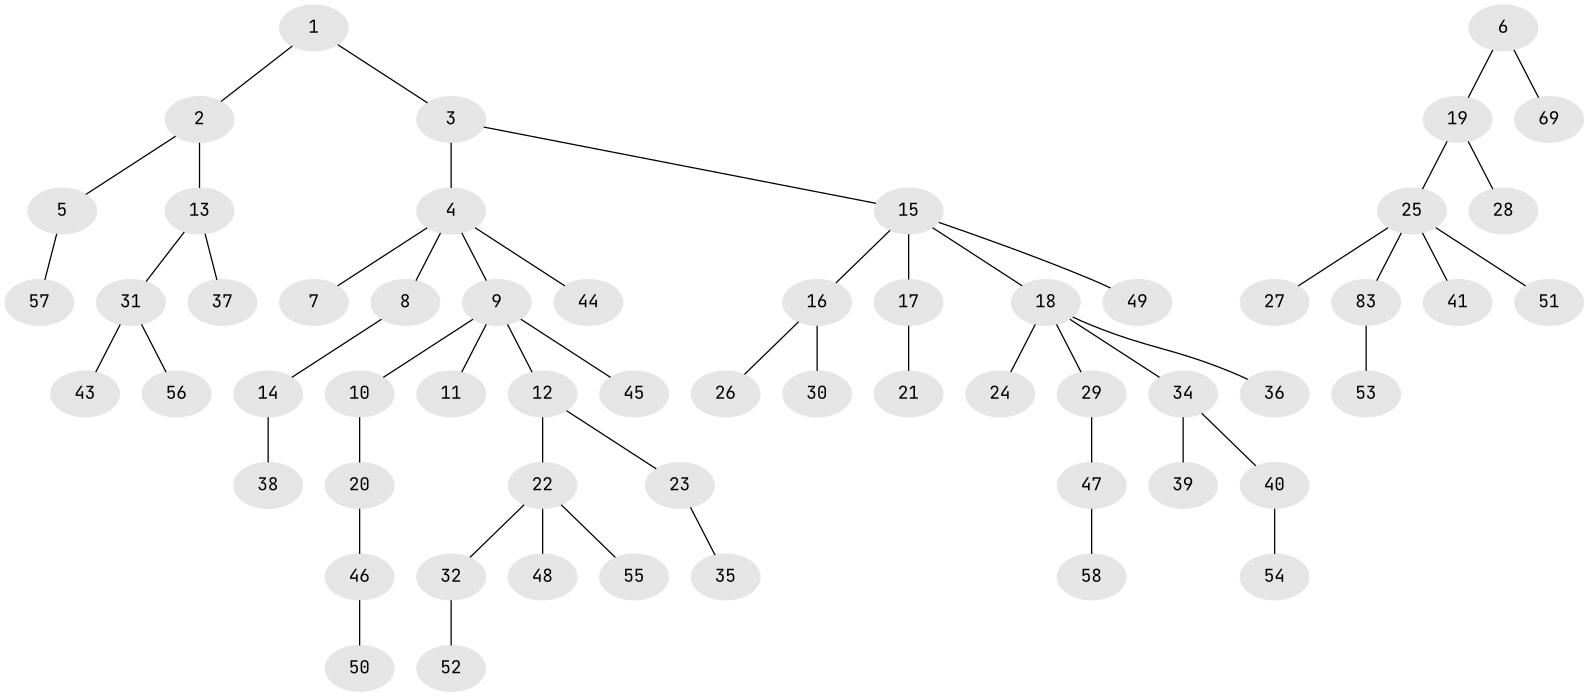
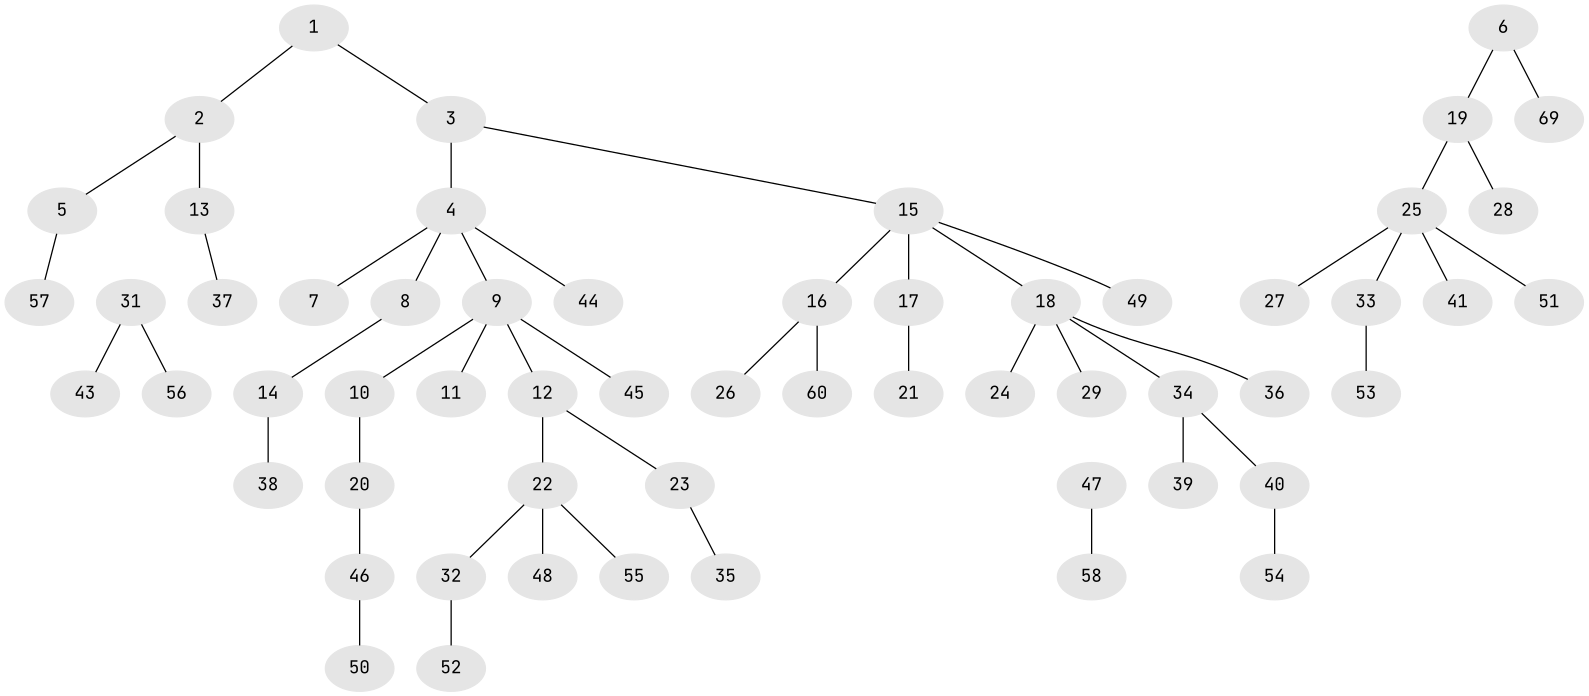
edge "13" -- "31": removed
node "83": label "83" -> "33"
node "30": label "30" -> "60"
edge "29" -- "47": removed
